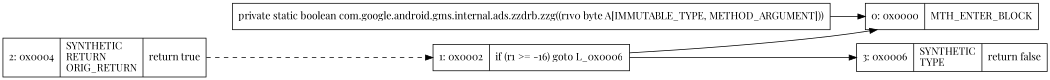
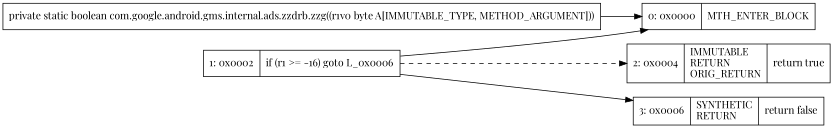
node "2: 0x0004": text "SYNTHETIC" -> "IMMUTABLE"
edge "2: 0x0004" -> "1: 0x0002": reversed
node "3: 0x0006": text "TYPE" -> "RETURN"
